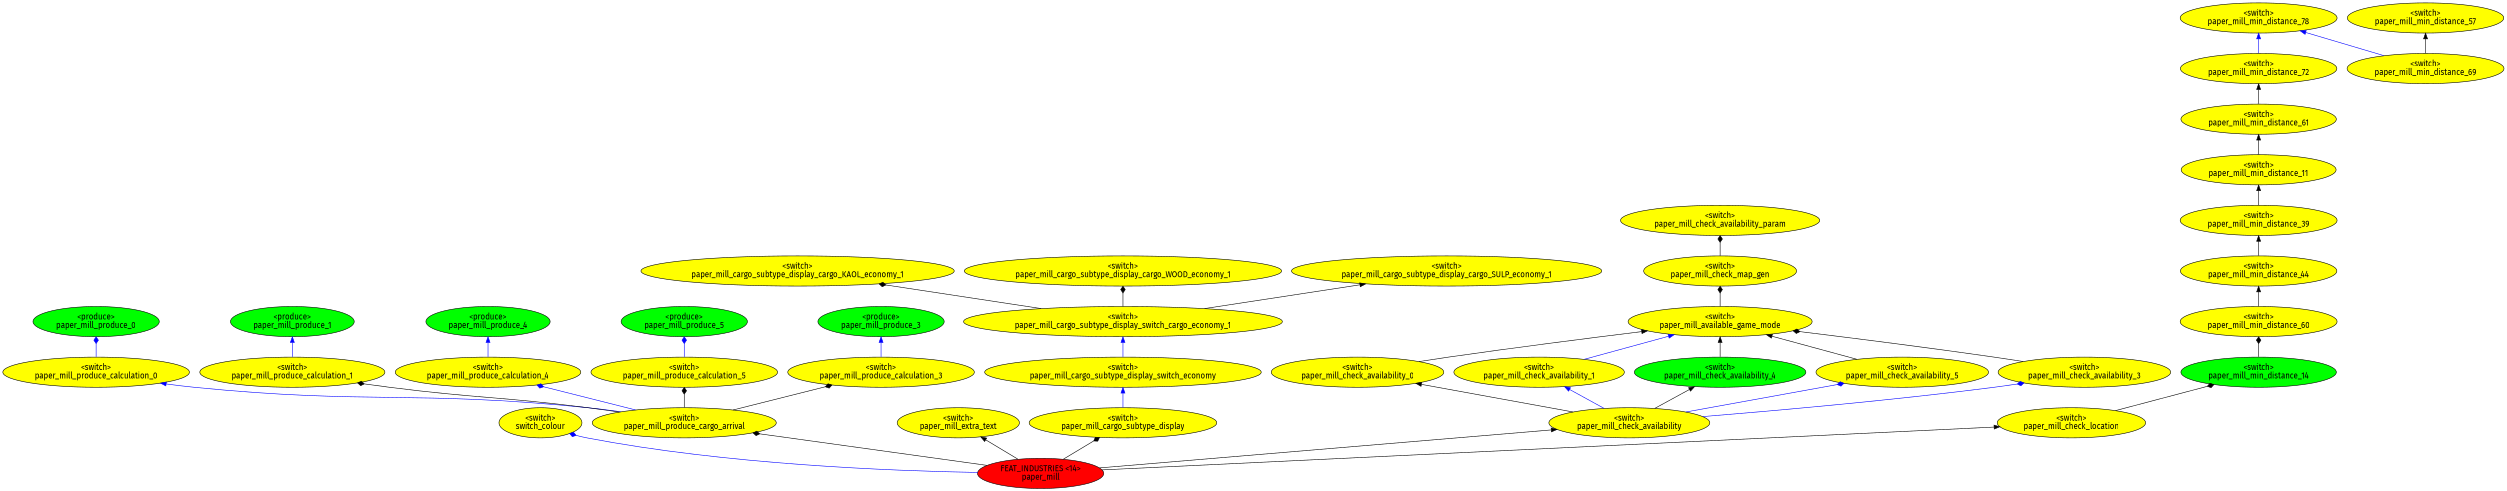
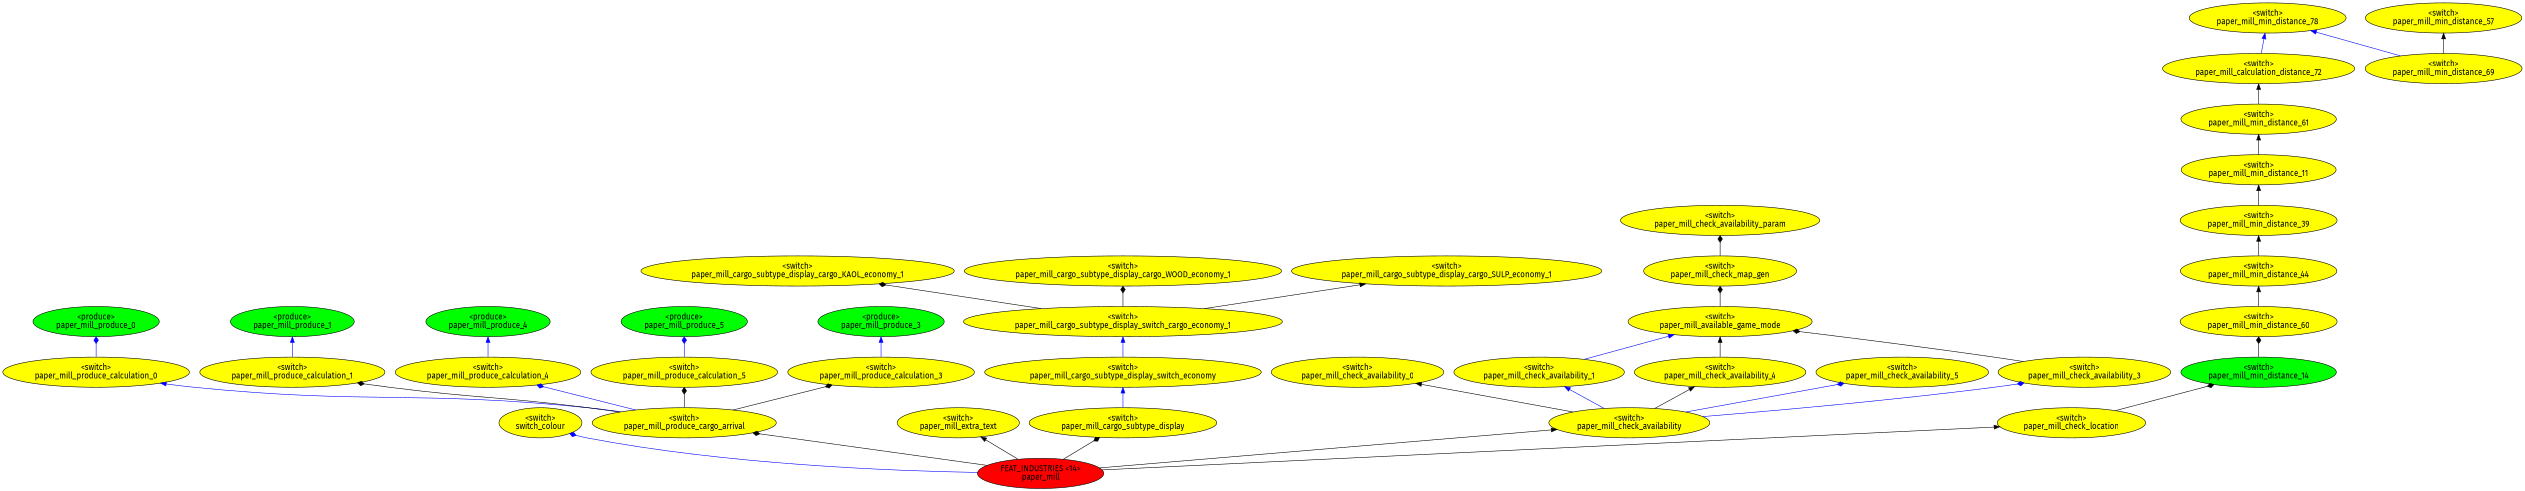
node "<switch> paper_mill_min_distance_72": label "<switch> paper_mill_min_distance_72" -> "<switch> paper_mill_calculation_distance_72"
edge "<switch> paper_mill_check_availability_0" -> "<switch> paper_mill_available_game_mode": removed
edge "<switch> paper_mill_check_availability_5" -> "<switch> paper_mill_available_game_mode": removed
node "<switch> paper_mill_check_availability_4": fillcolor green -> yellow
